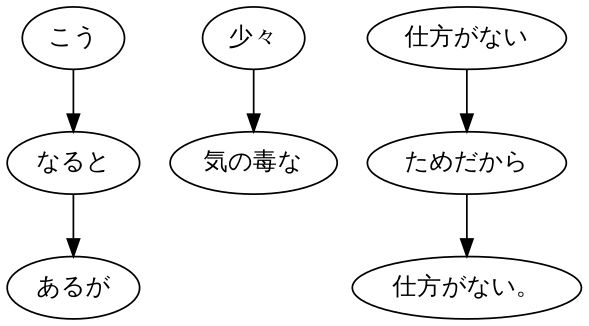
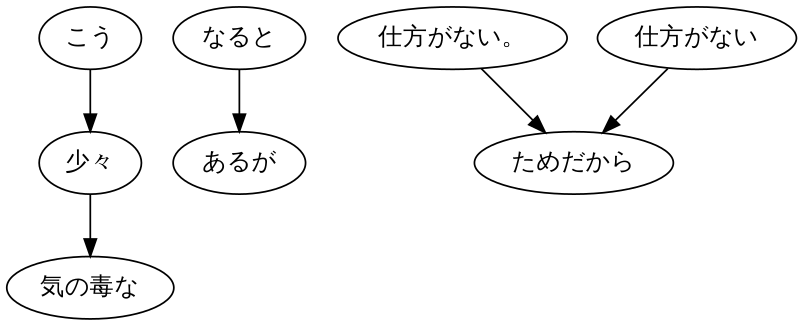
edge "こう" -> "なると": now "こう" -> "少々"
edge "ためだから" -> "仕方がない。": reversed
